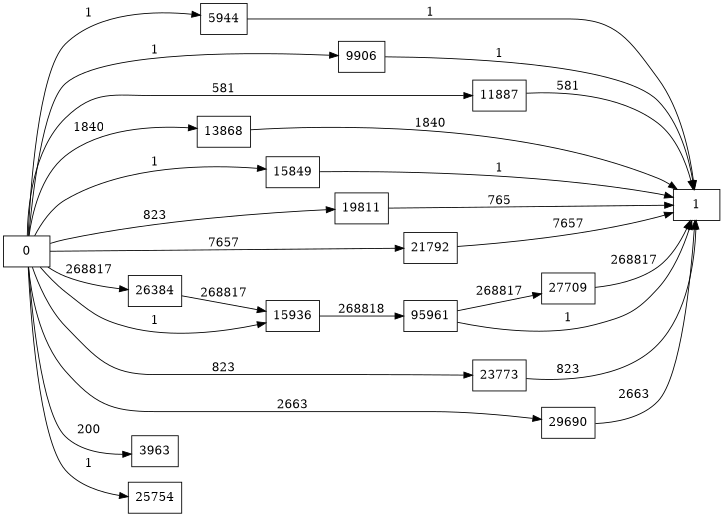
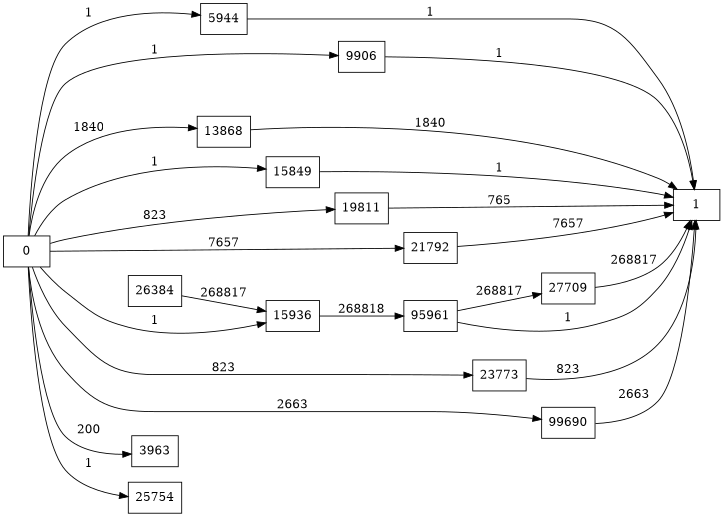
node "11887": removed
edge "0" -> "26384": removed, label "268817"
node "29690": label "29690" -> "99690"
